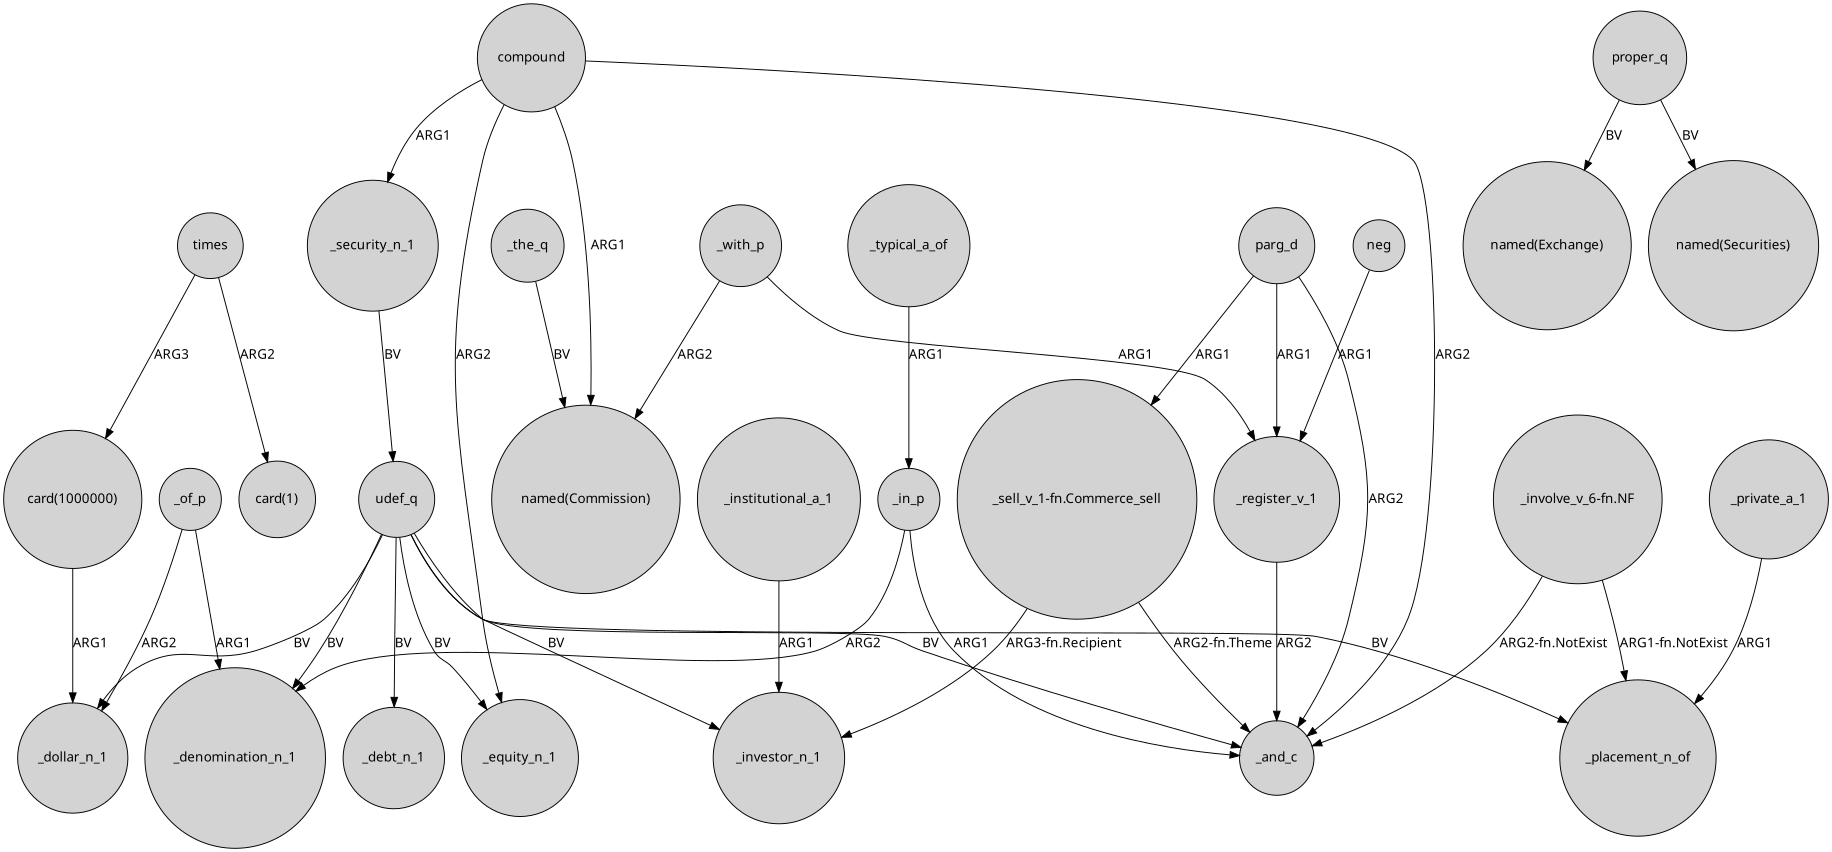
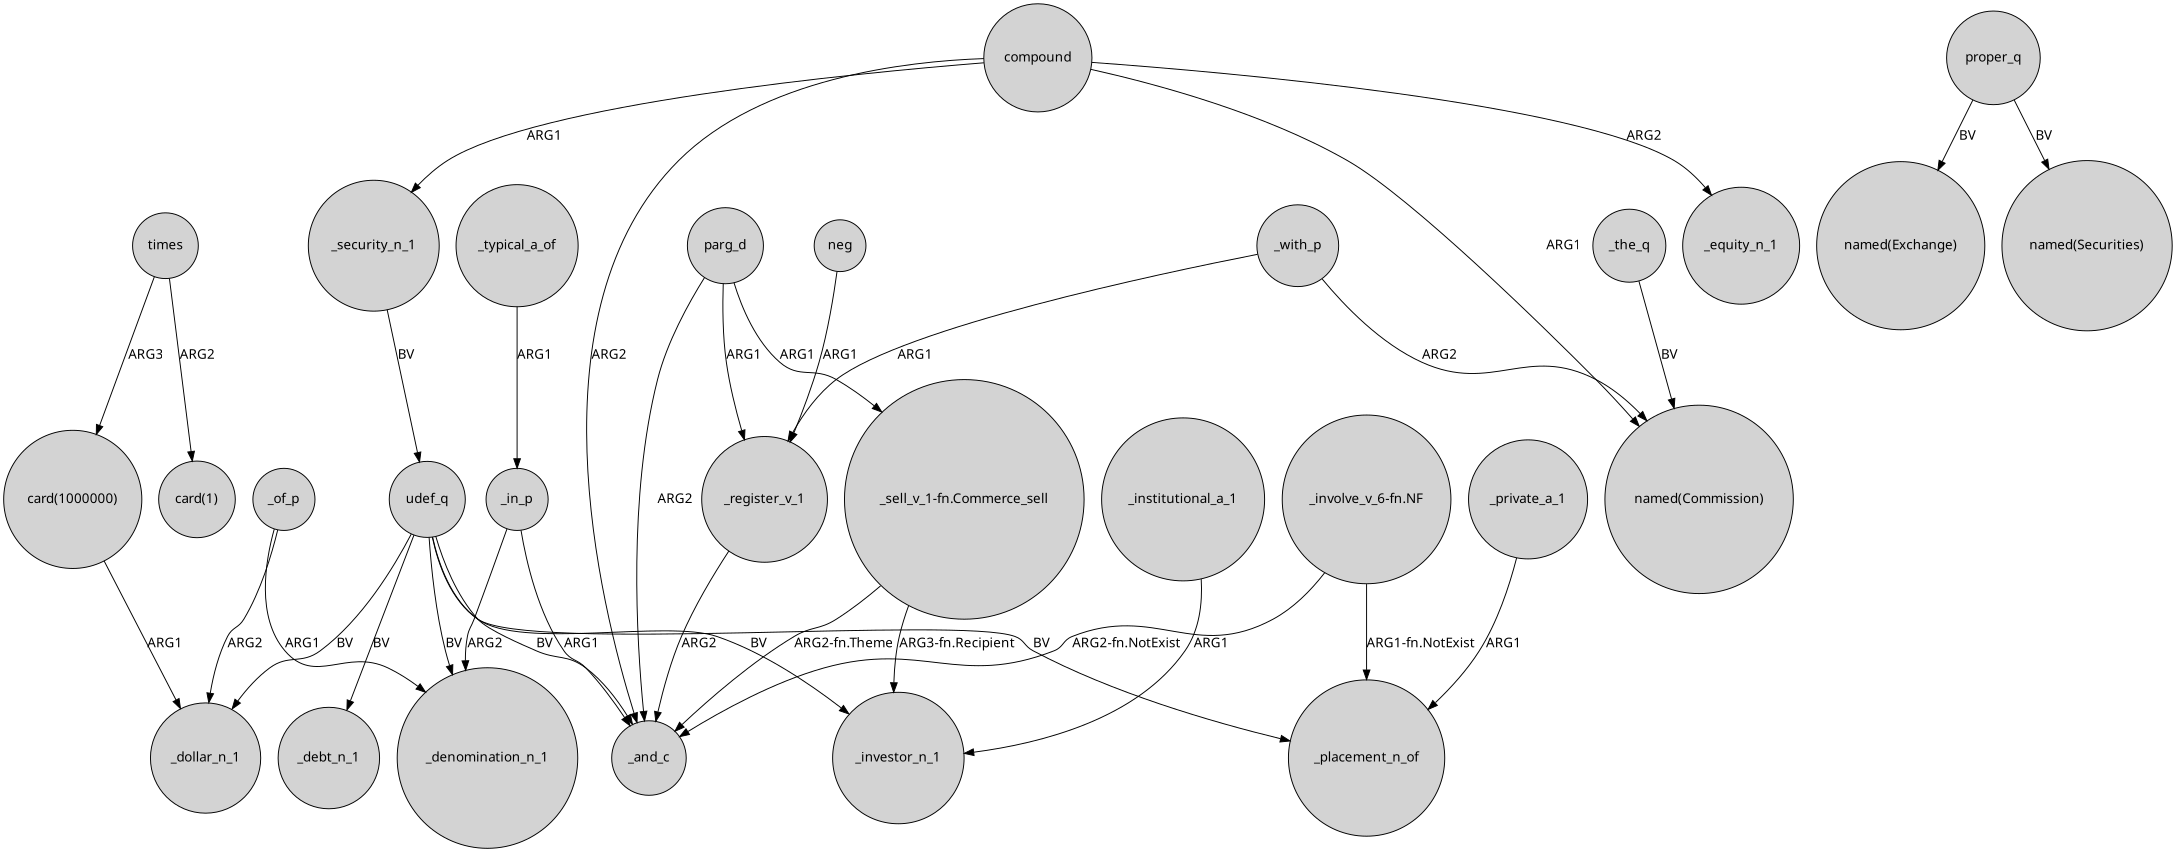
edge "udef_q" -> "_equity_n_1": removed, label "BV"
